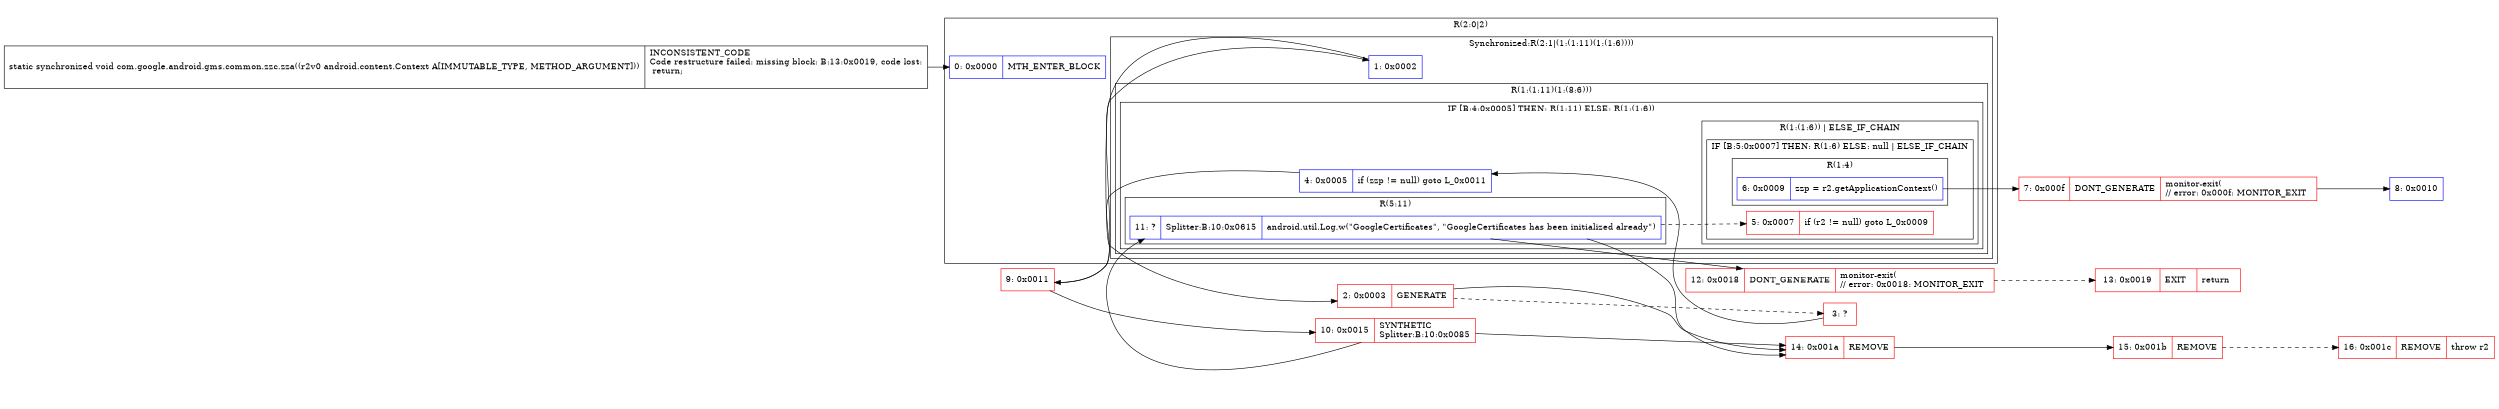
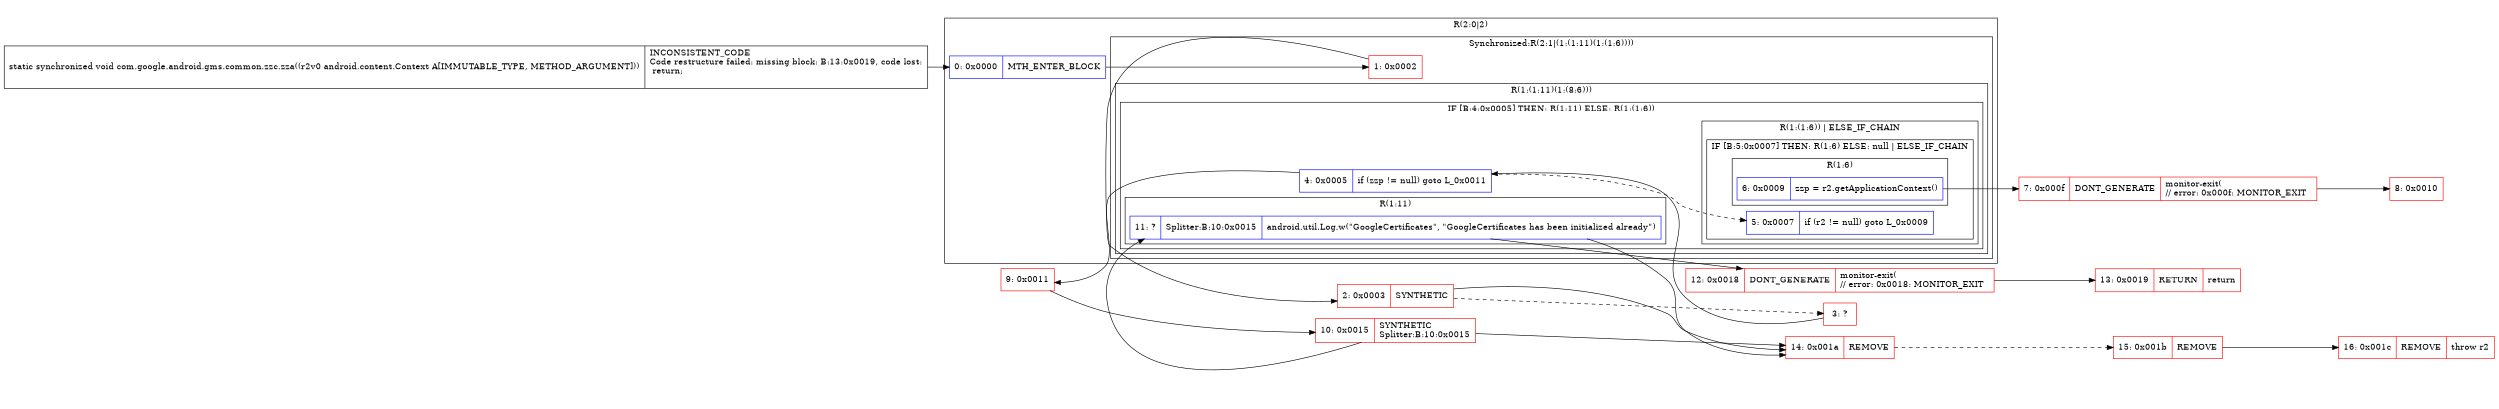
node "1: 0x0002": color blue -> red
edge "9: 0x0011" -> "1: 0x0002": now "0: 0x0000" -> "1: 0x0002"
cluster "R(1:4)": label "R(1:4)" -> "R(1:6)"
node "8: 0x0010": color blue -> red
cluster "R(5:11)": label "R(5:11)" -> "R(1:11)"
node "5: 0x0007": color red -> blue
edge "11: ?" -> "5: 0x0007": now "4: 0x0005" -> "5: 0x0007"
node "11: ?": text "Splitter:B:10:0x0615" -> "Splitter:B:10:0x0015"
edge "12: 0x0018" -> "13: 0x0019": style dashed -> solid
node "13: 0x0019": text "EXIT" -> "RETURN"
node "2: 0x0003": text "GENERATE" -> "SYNTHETIC"
node "10: 0x0015": text "Splitter:B:10:0x0085" -> "Splitter:B:10:0x0015"
edge "14: 0x001a" -> "15: 0x001b": style solid -> dashed
edge "15: 0x001b" -> "16: 0x001c": style dashed -> solid
